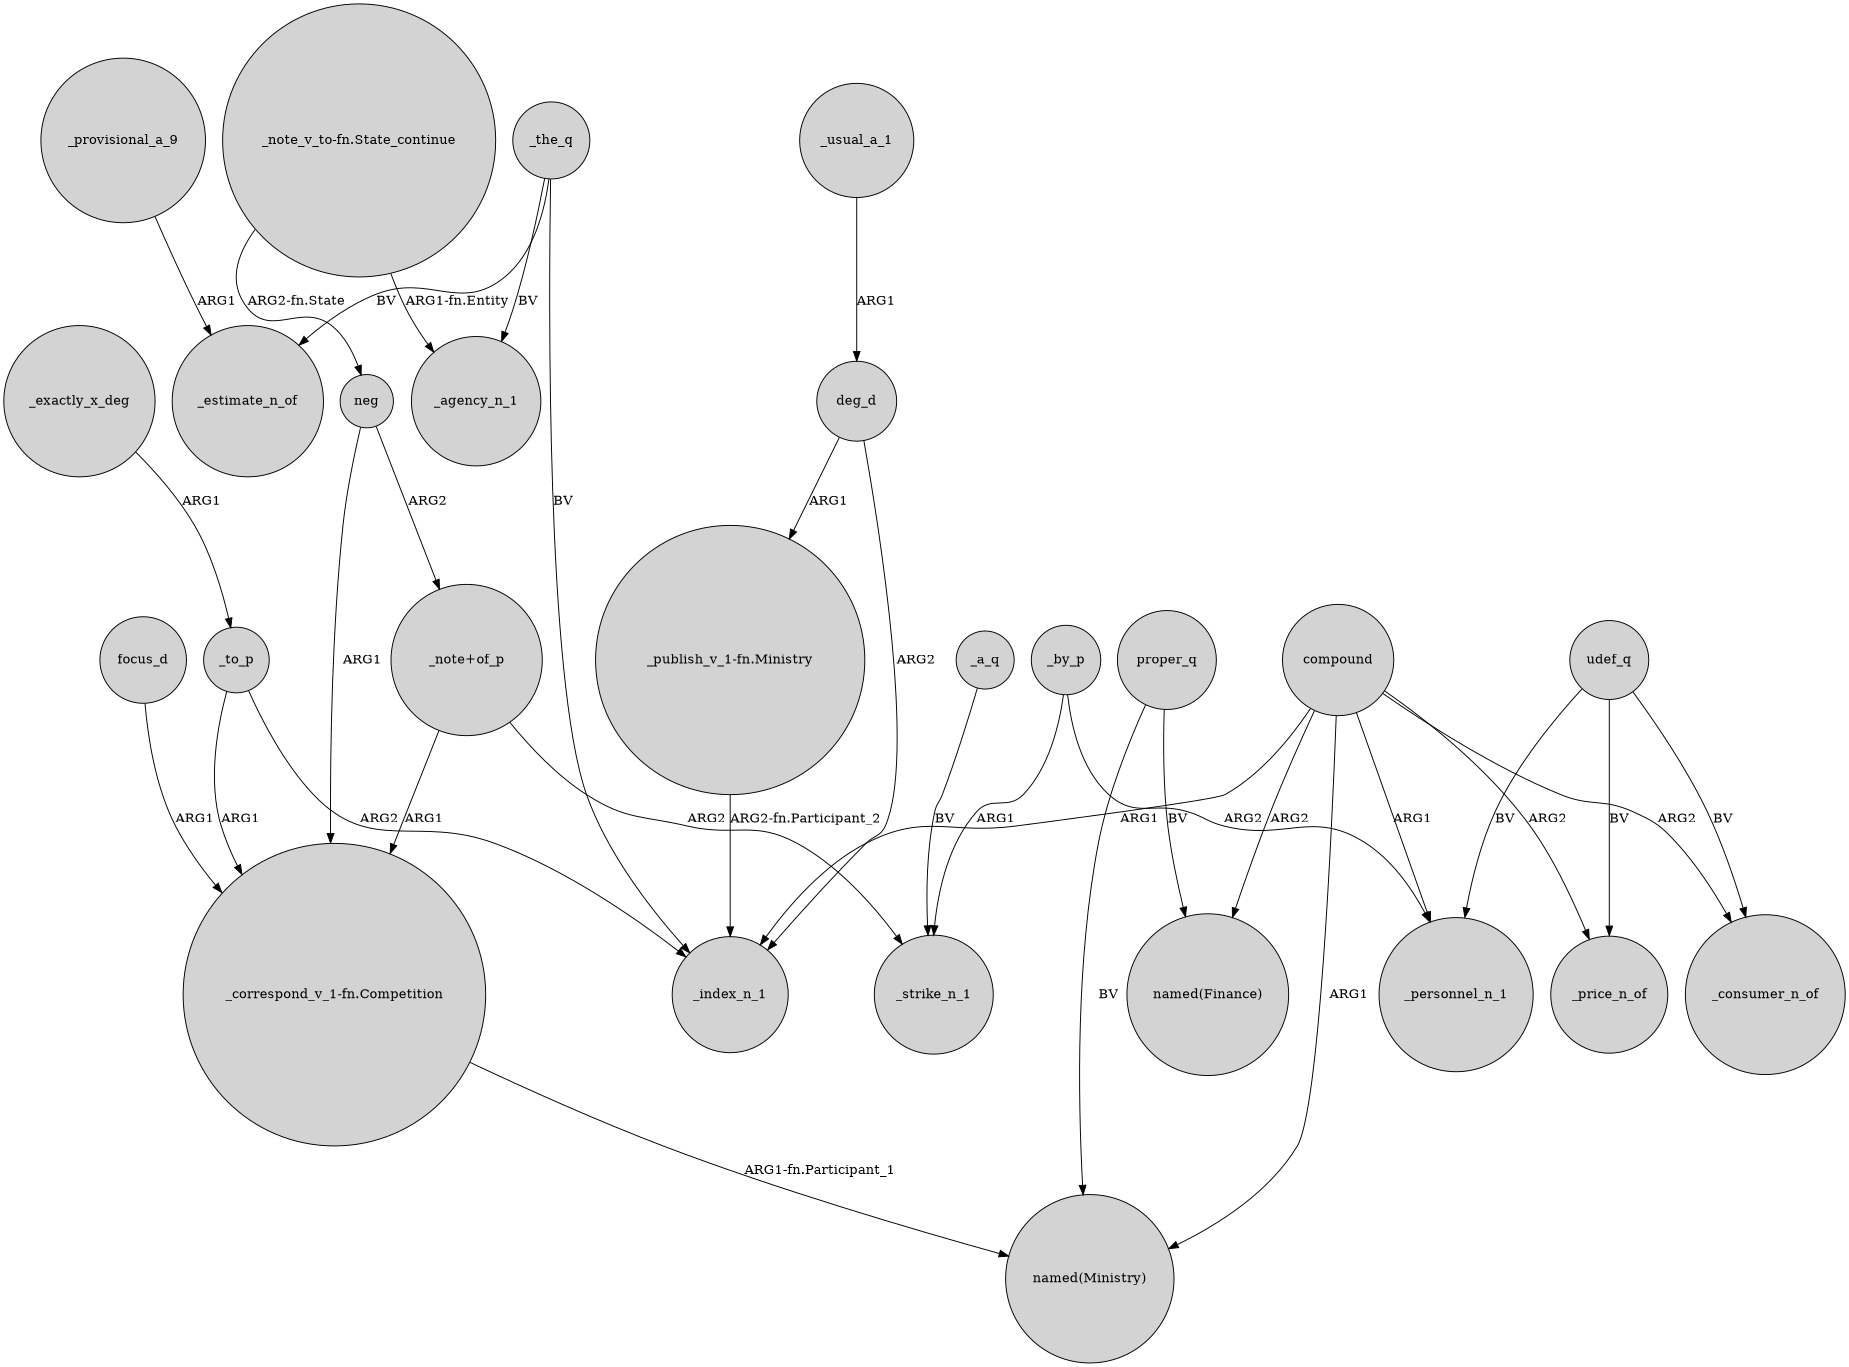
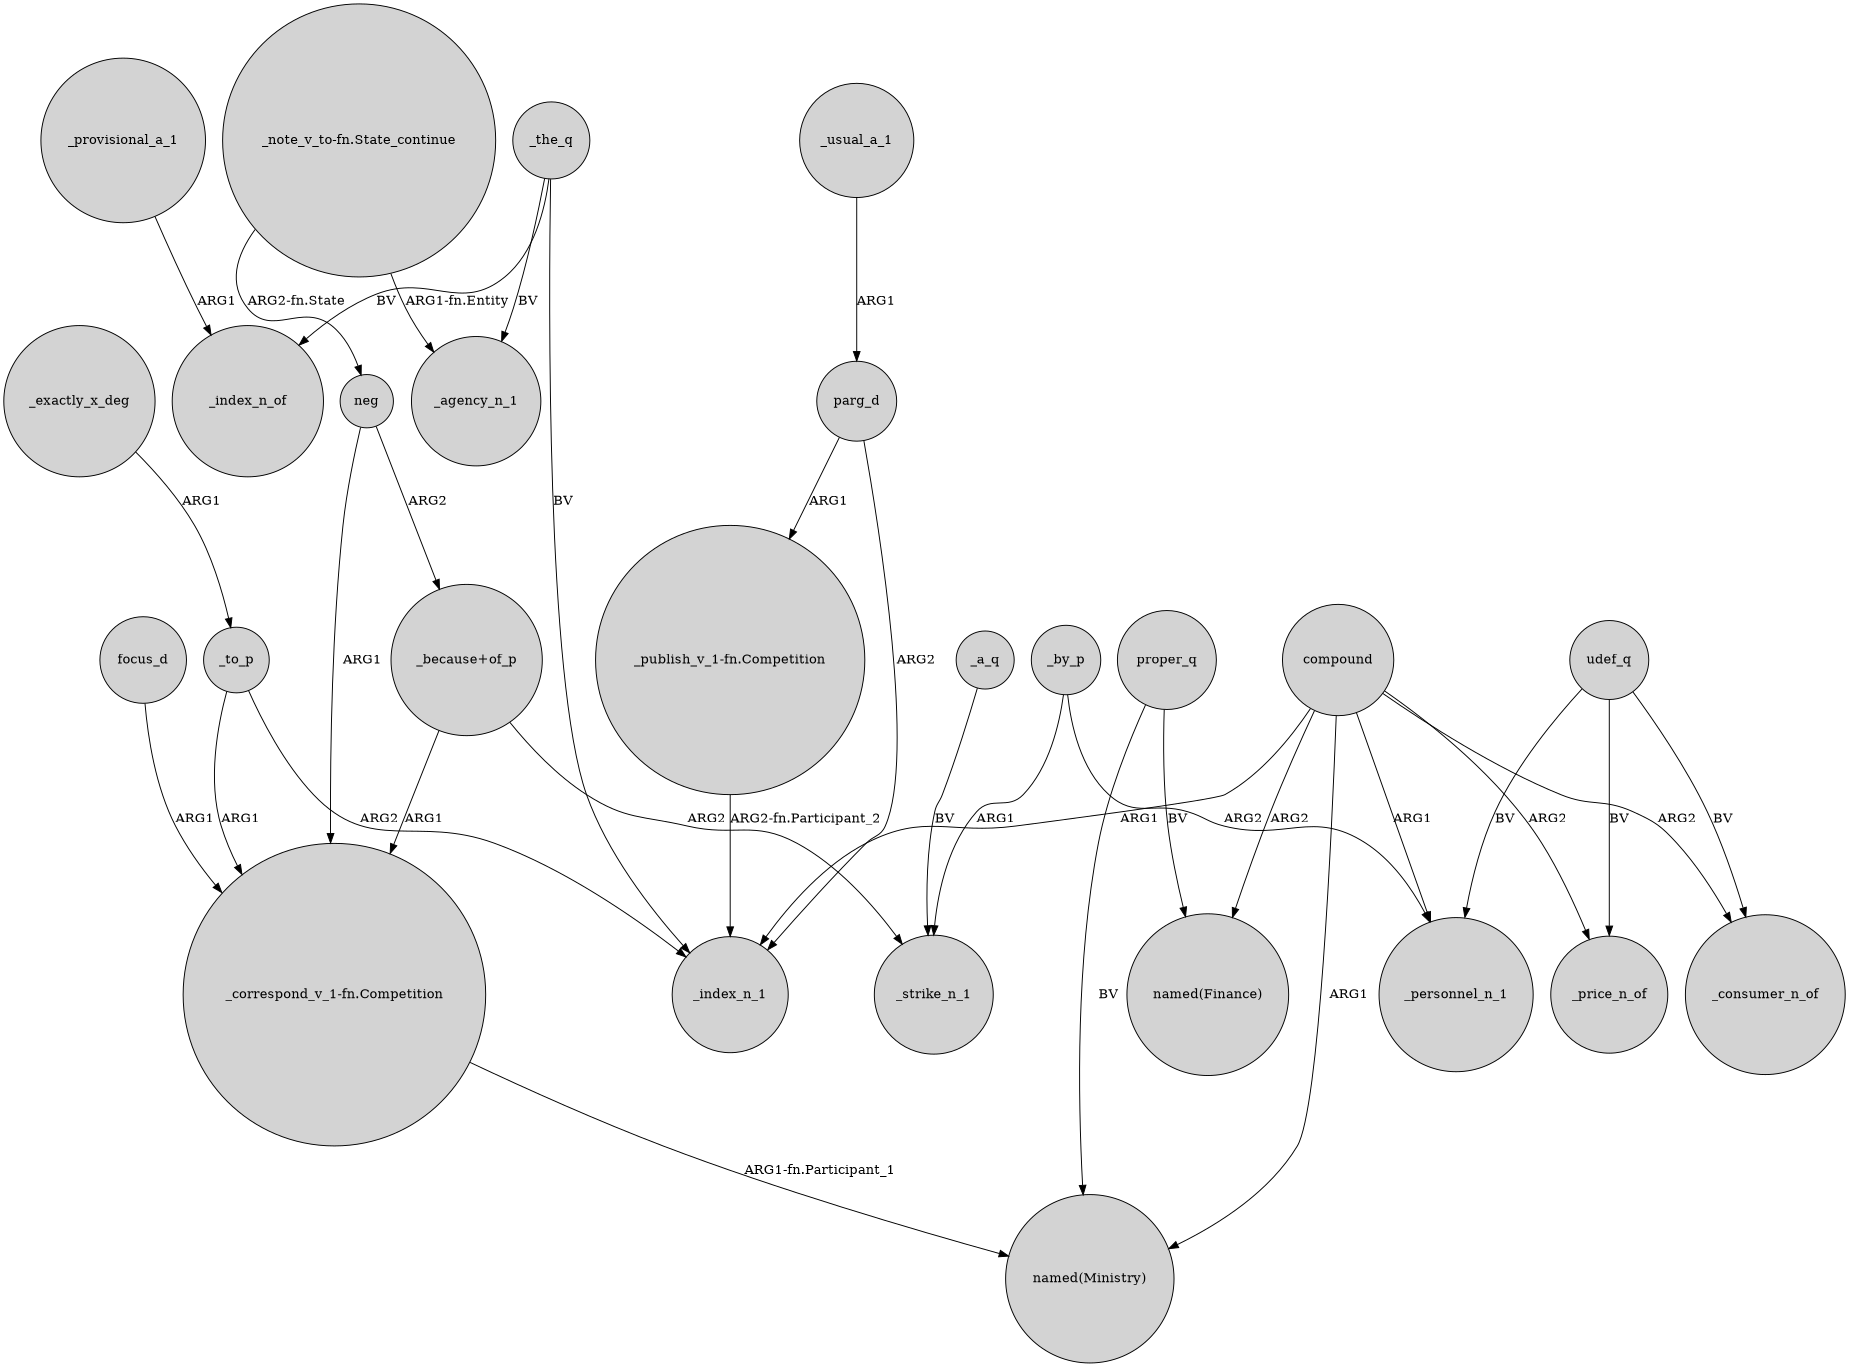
node "_provisional_a_9": label "_provisional_a_9" -> "_provisional_a_1"
node "_estimate_n_of": label "_estimate_n_of" -> "_index_n_of"
node "deg_d": label "deg_d" -> "parg_d"
node "_note+of_p": label "_note+of_p" -> "_because+of_p"
node "_publish_v_1-fn.Ministry": label "_publish_v_1-fn.Ministry" -> "_publish_v_1-fn.Competition"
